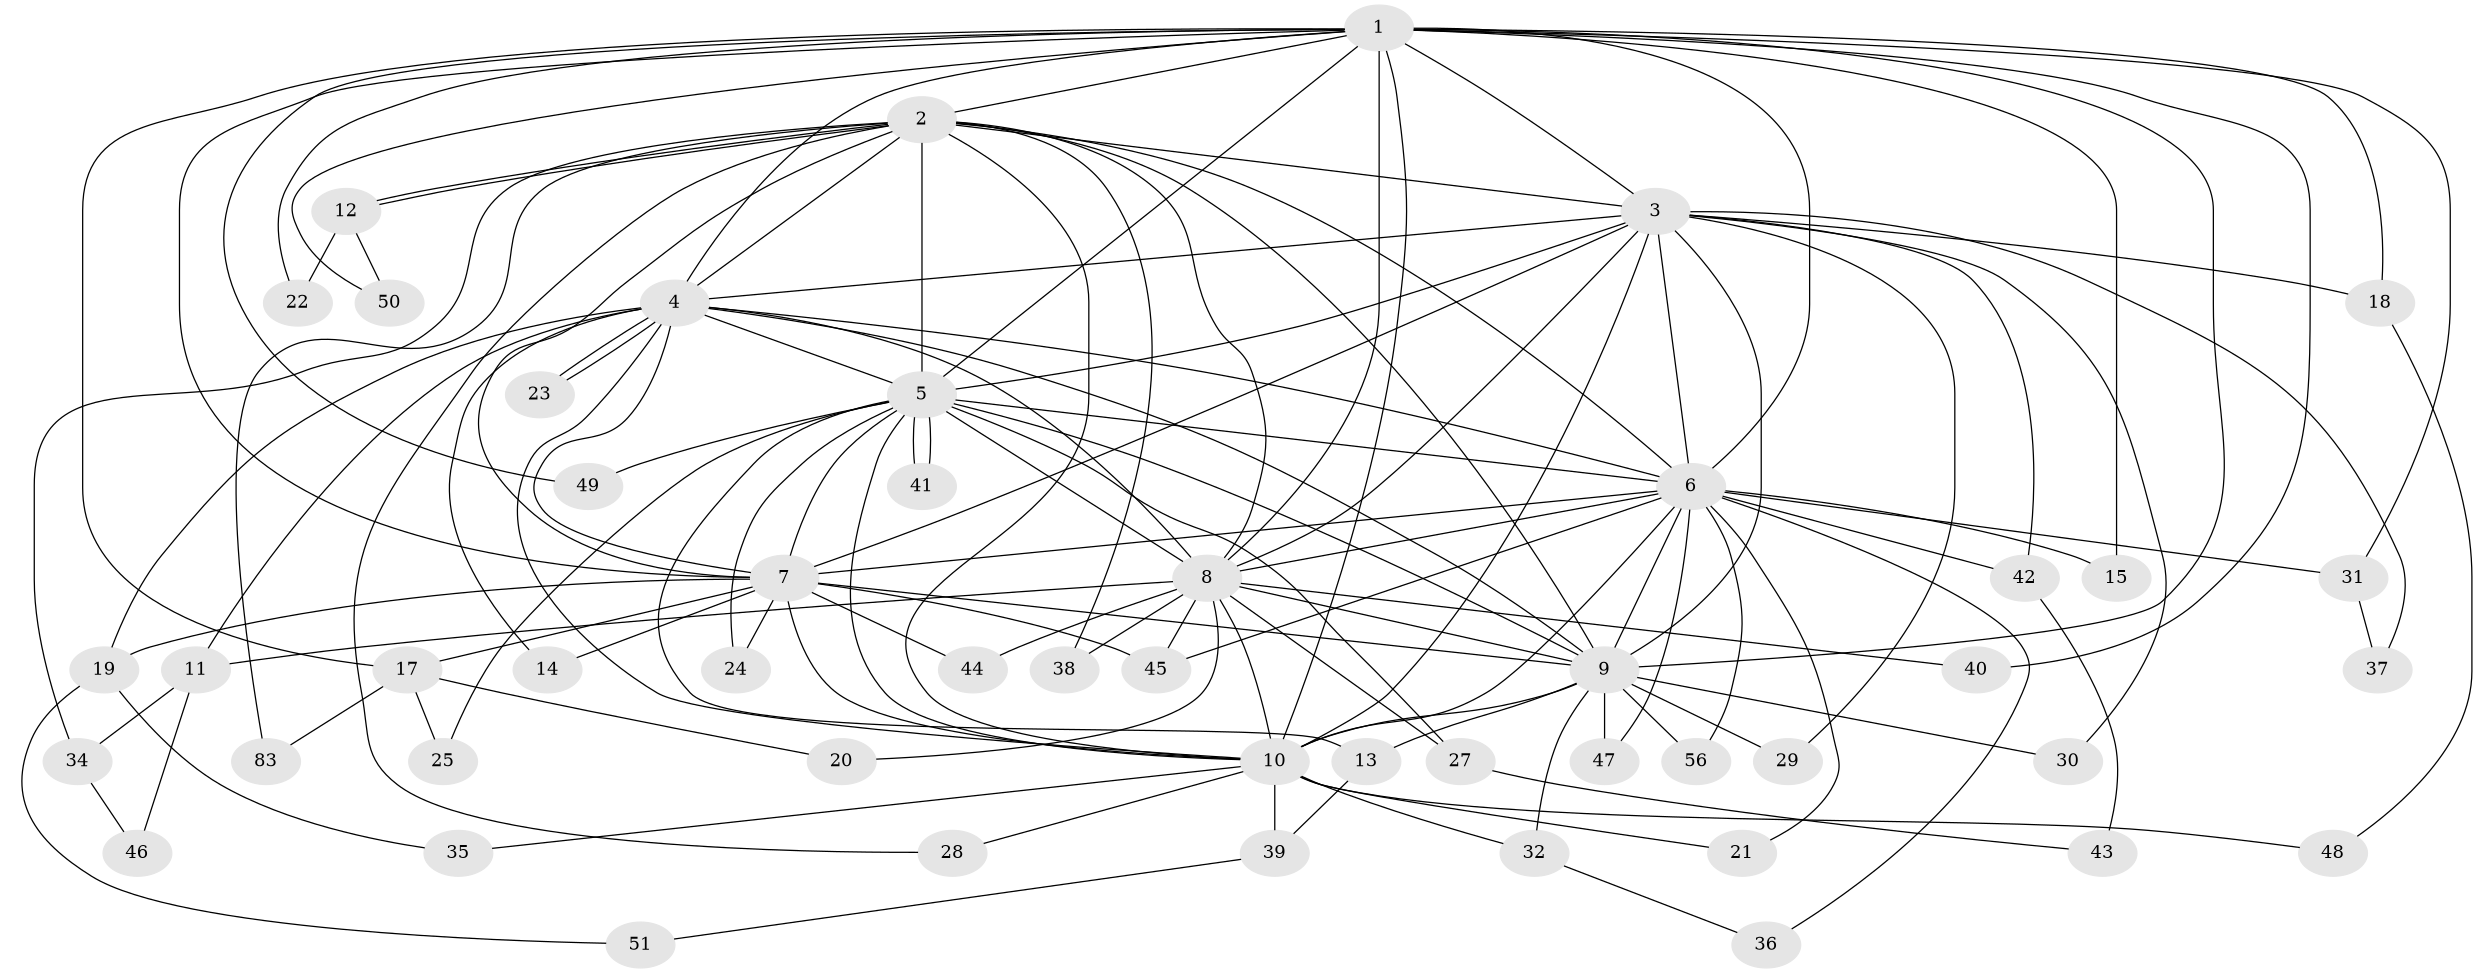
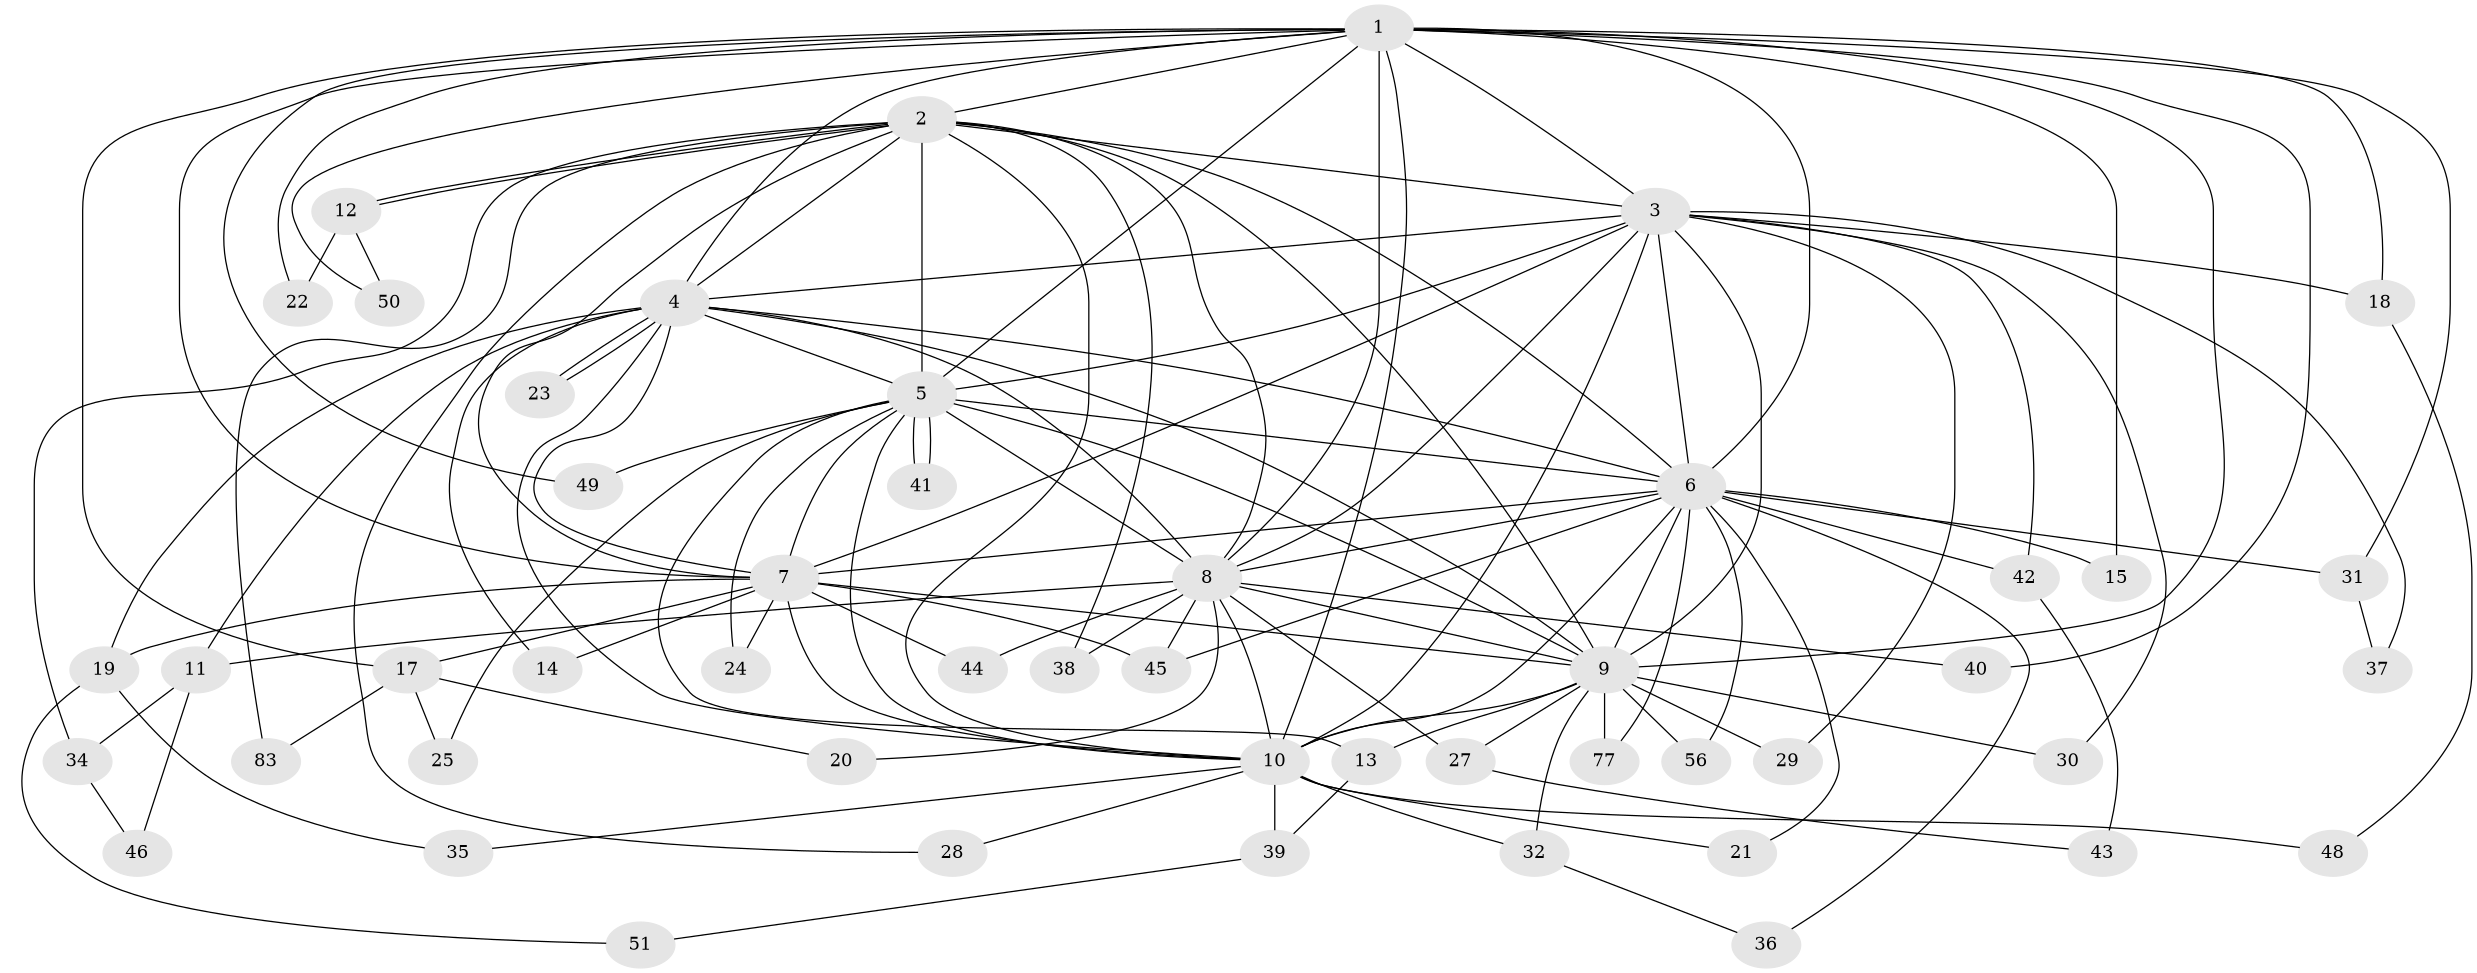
edge "5" -- "27": now "9" -- "27"
node "47": label "47" -> "77"
